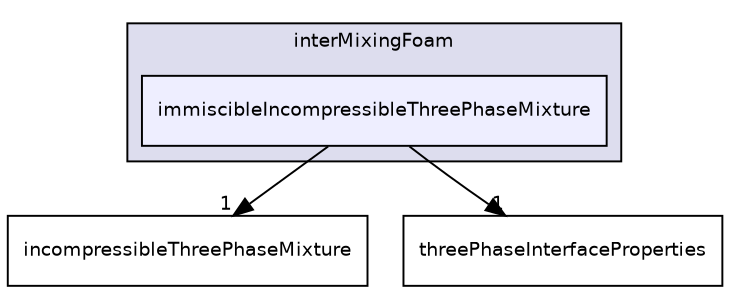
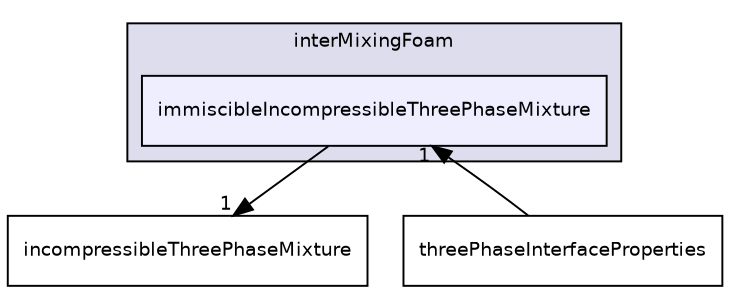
edge "immiscibleIncompressibleThreePhaseMixture" -> "threePhaseInterfaceProperties": reversed
